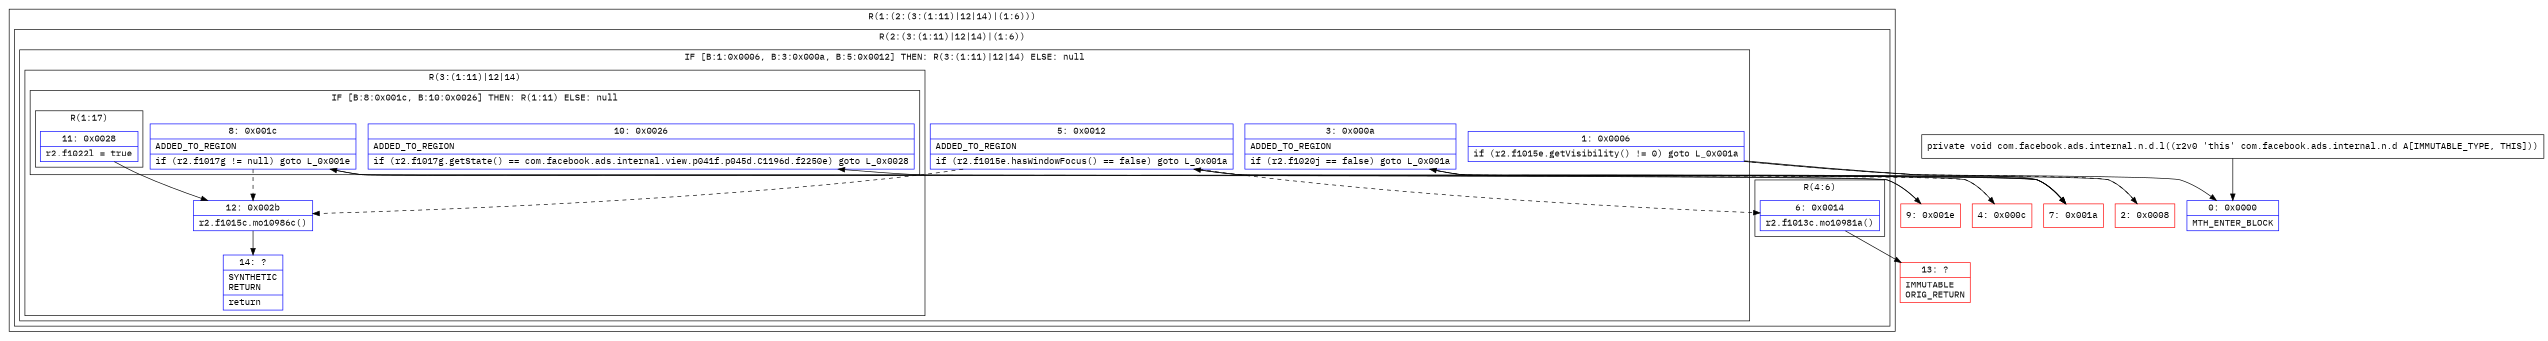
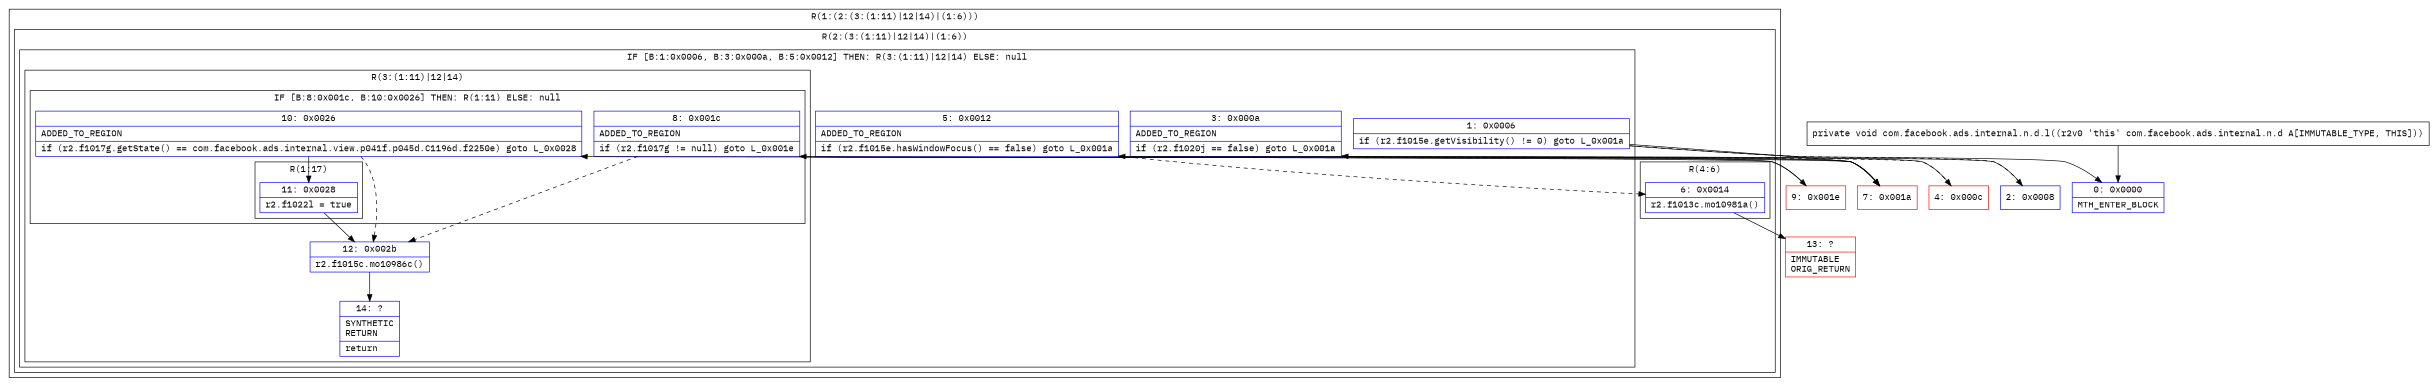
edge "10: 0x0026" -> "11: 0x0028": added
edge "5: 0x0012" -> "12: 0x002b": now "10: 0x0026" -> "12: 0x002b"
node "2: 0x0008": color red -> blue
